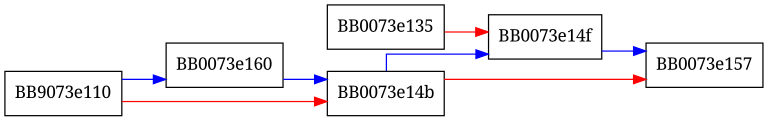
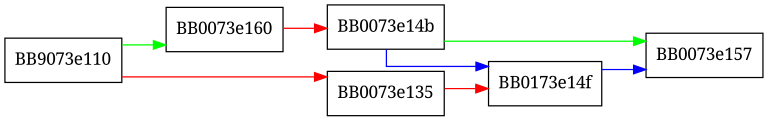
node "BB0073e14f": label "BB0073e14f" -> "BB0173e14f"
edge "BB9073e110" -> "BB0073e160": color blue -> green
edge "BB0073e160" -> "BB0073e14b": color blue -> red
edge "BB0073e14b" -> "BB0073e157": color red -> green
edge "BB9073e110" -> "BB0073e14b": now "BB9073e110" -> "BB0073e135"
